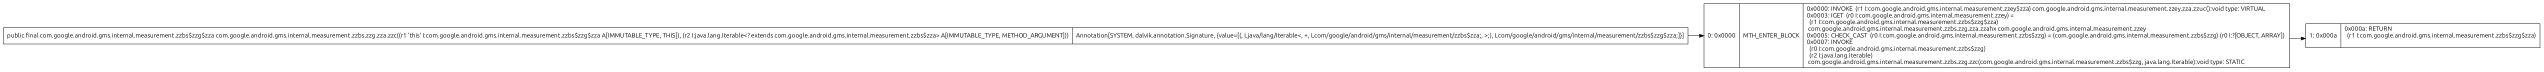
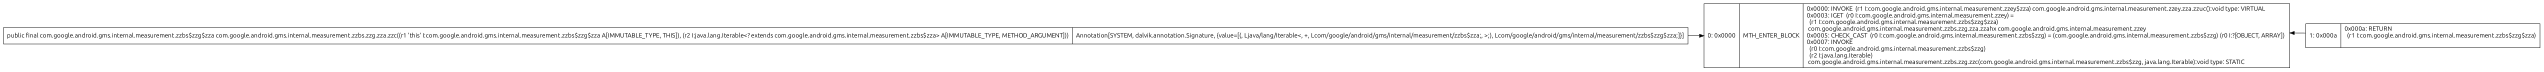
edge "0: 0x0000" -> "1: 0x000a": reversed
